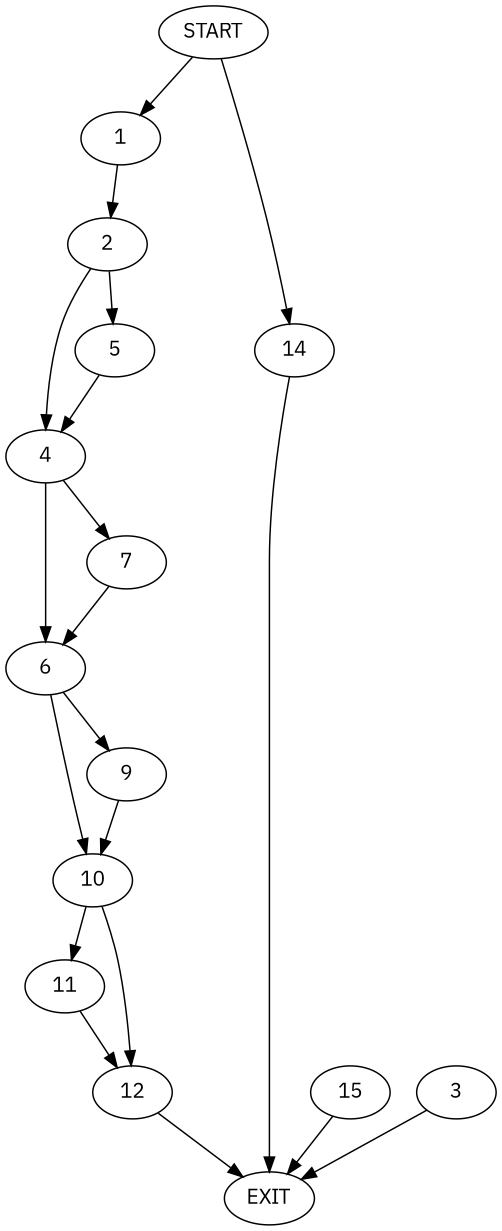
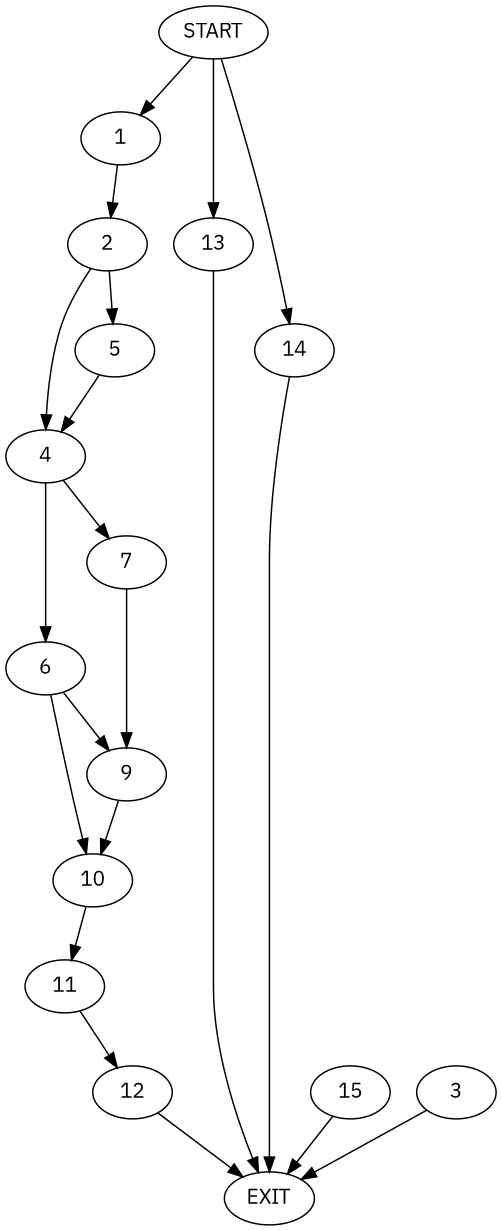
node "13": added
edge "7" -> "6": now "7" -> "9"
edge "10" -> "12": removed
